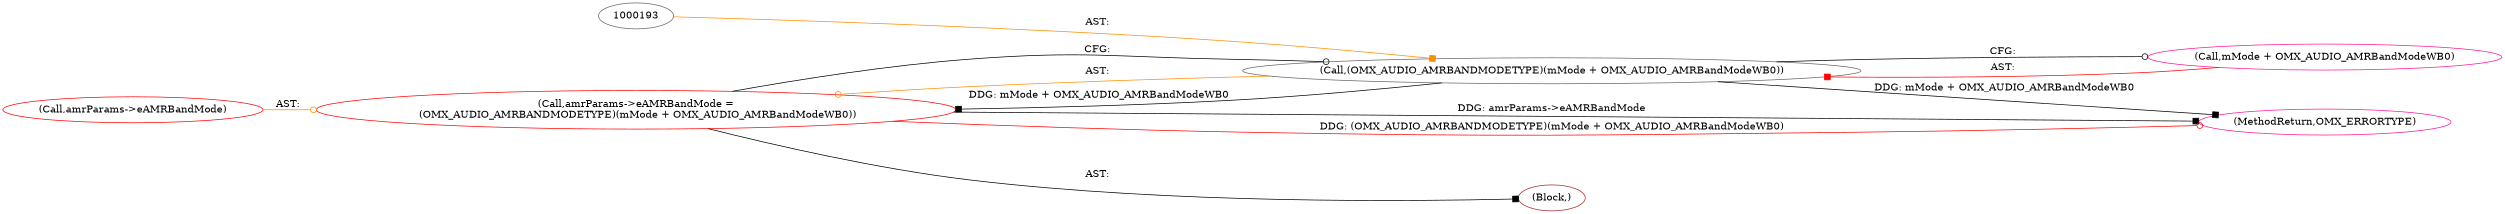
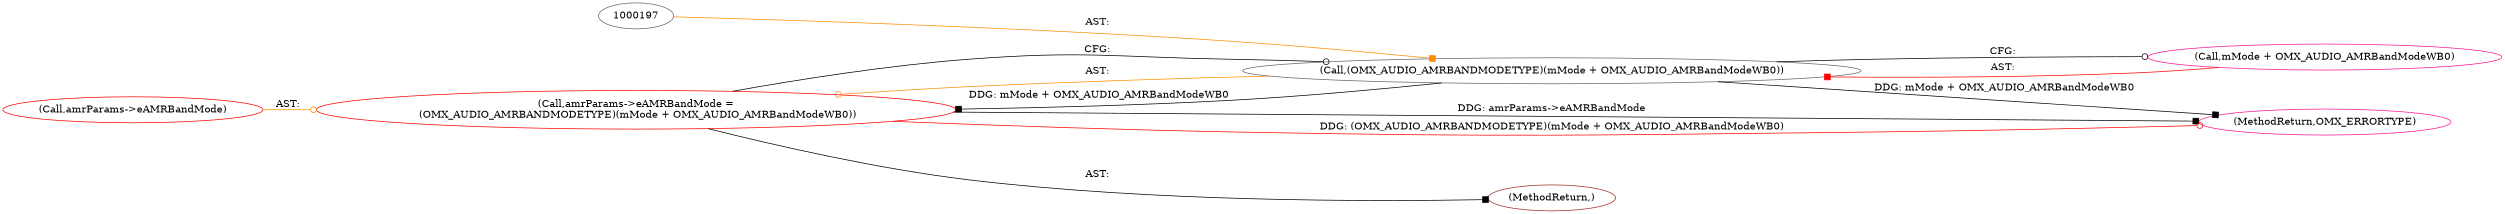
node "1000193": label "1000193" -> "1000197"
node "(Block,)": label "(Block,)" -> "(MethodReturn,)"
